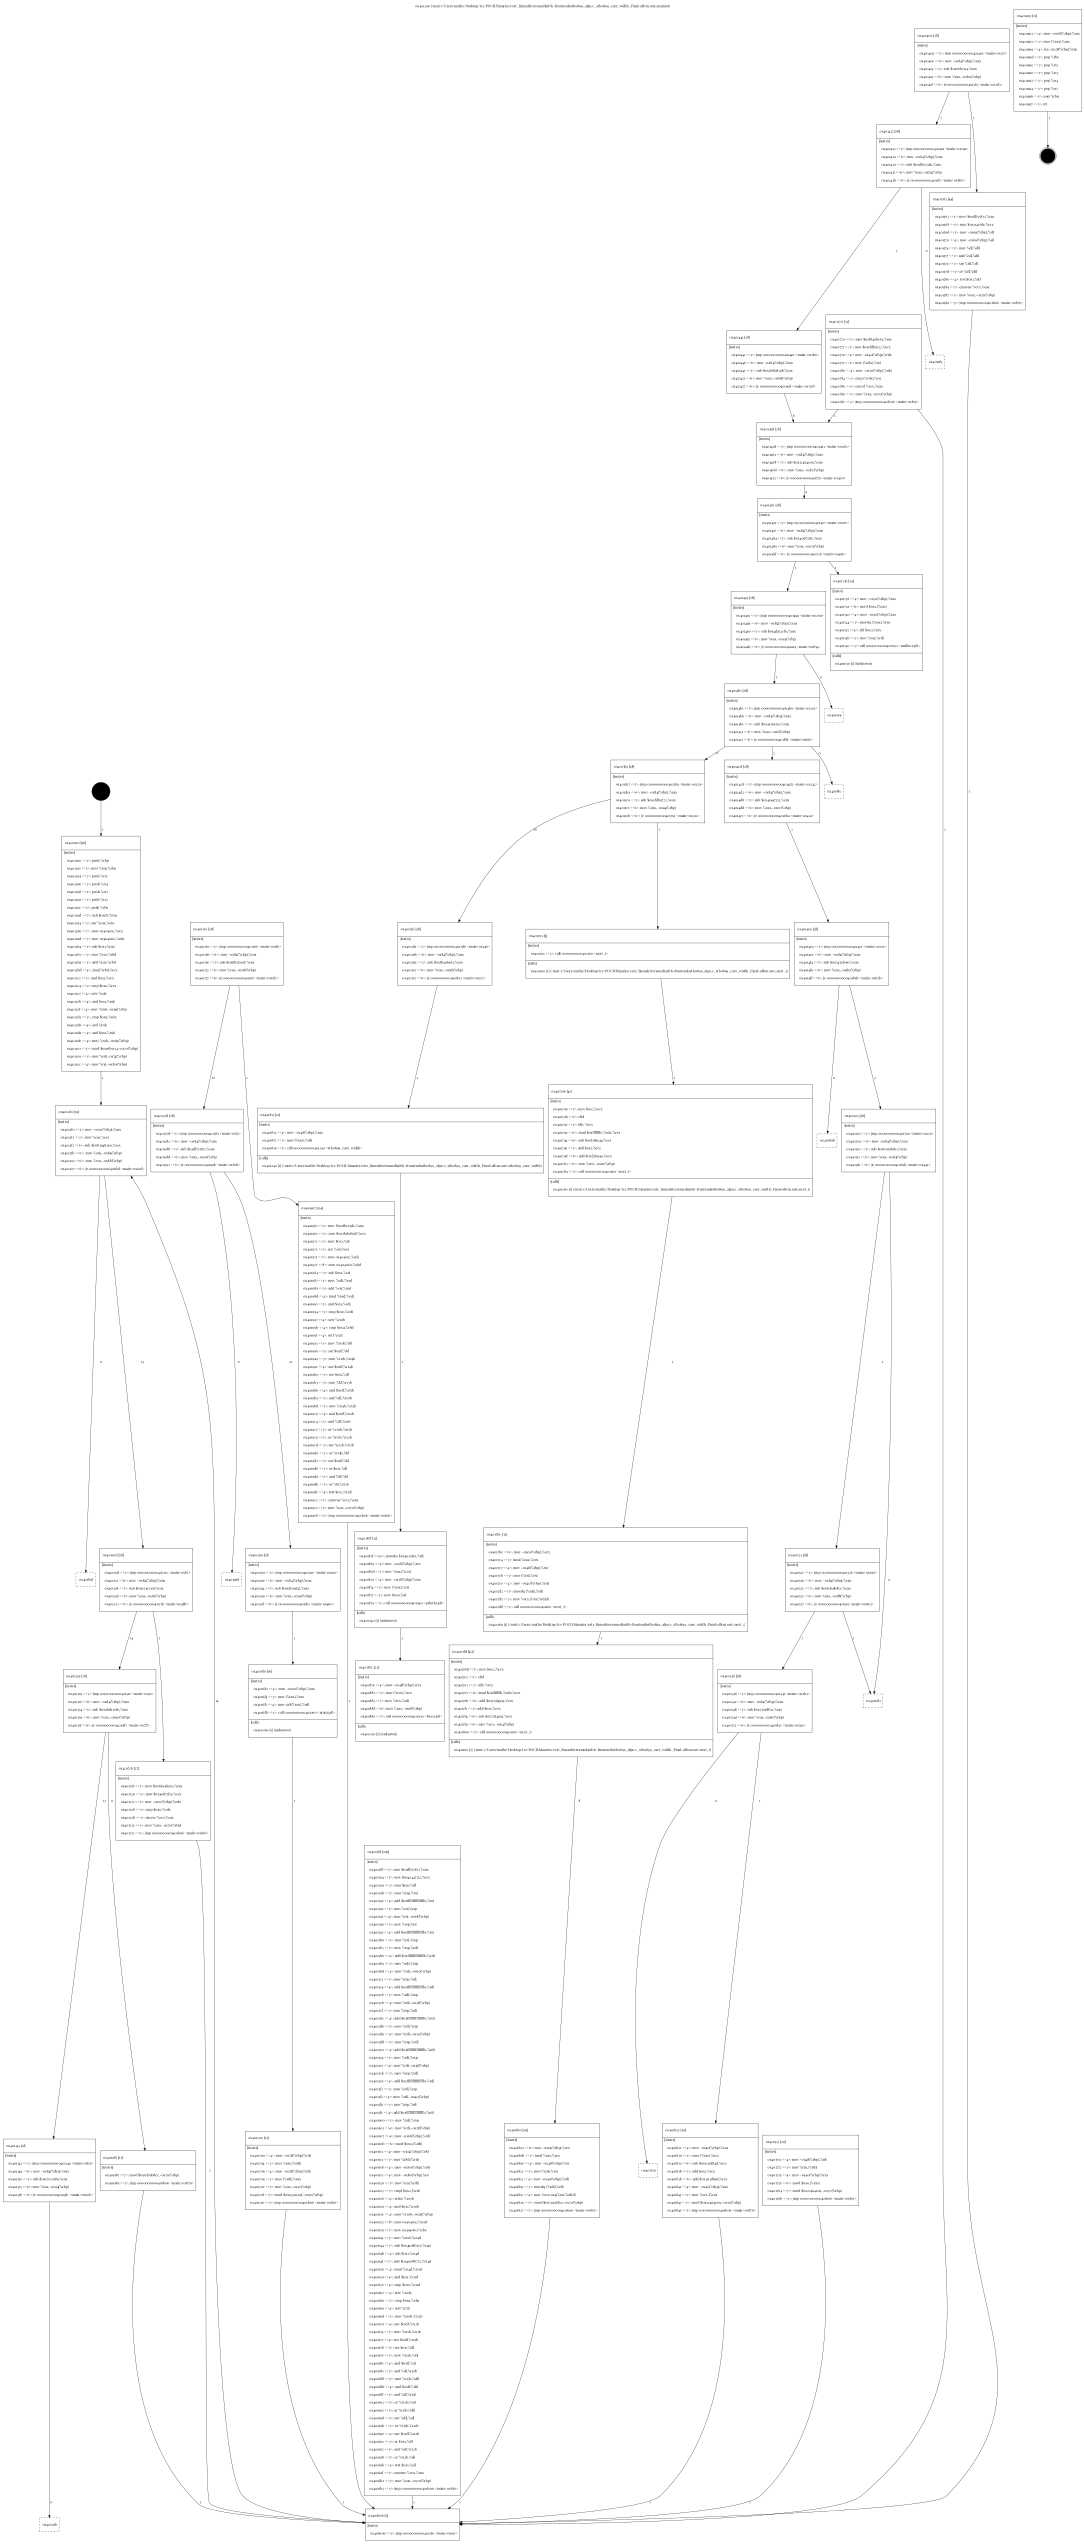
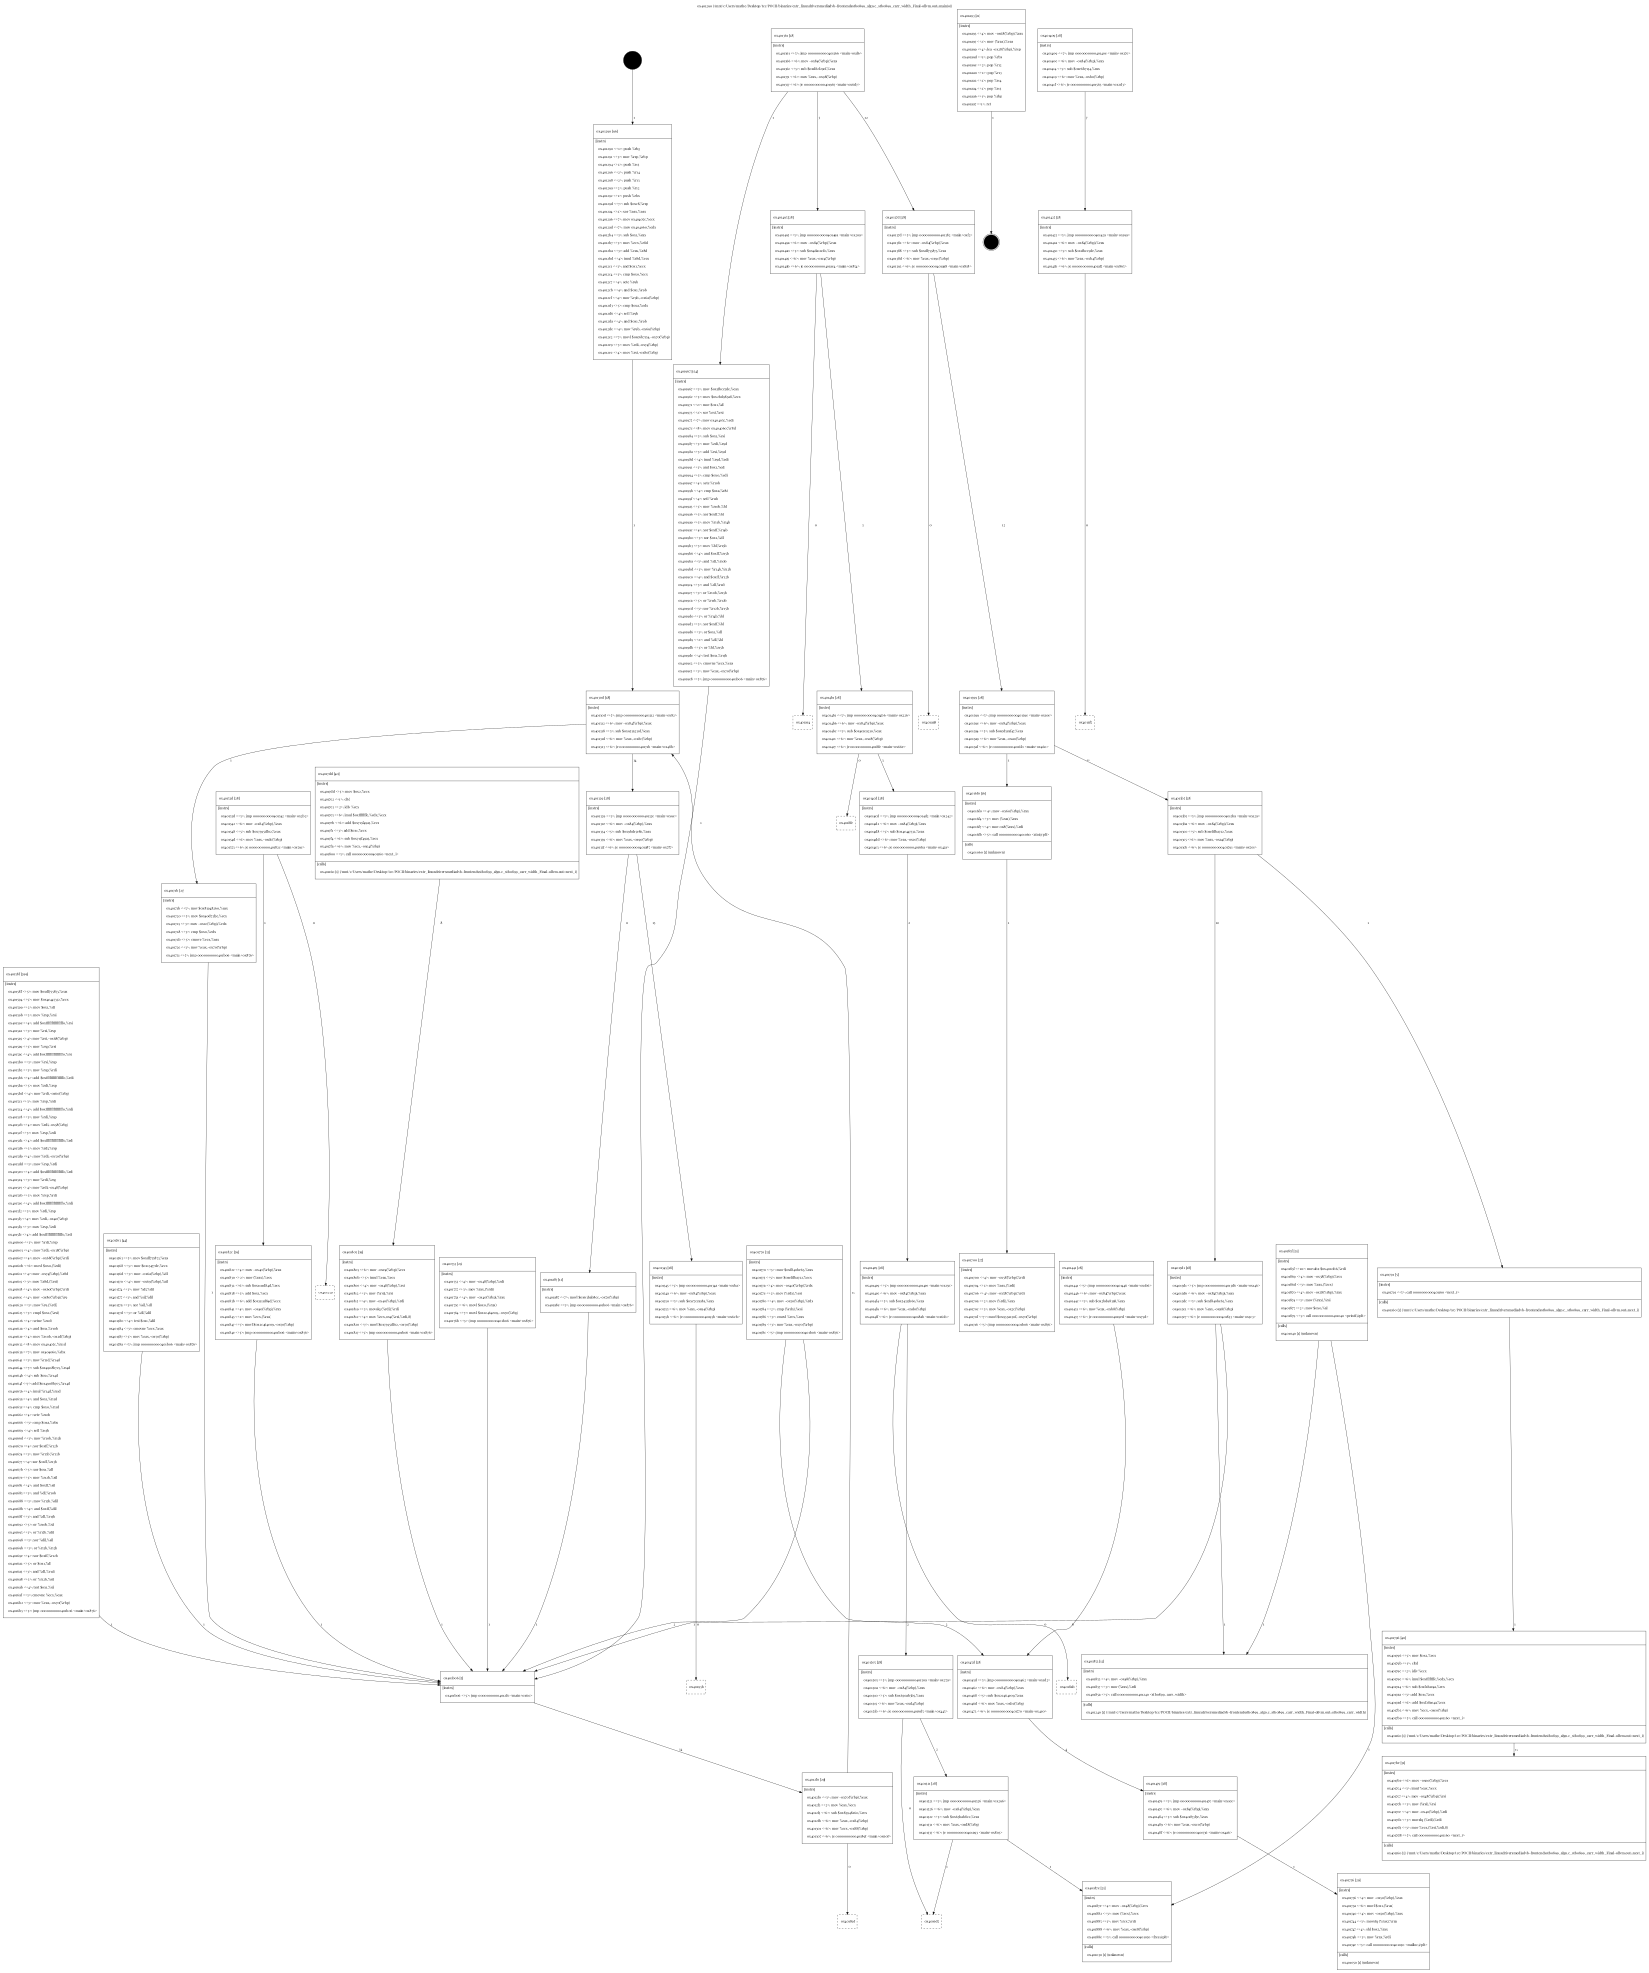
edge "0x401409 [28]" -> "0x401563 [44]": removed, label "1"
edge "0x401425 [28]" -> "0x401441 [28]": removed, label "7"
edge "0x401479 [28]" -> "0x401495 [28]": now "0x401361 [28]" -> "0x401495 [28]"
edge "0x4014b1 [28]" -> "0x4013b5 [28]": now "0x401399 [28]" -> "0x4013b5 [28]"
edge "0x401290 [96]" -> "0x4012f0 [29]": now "0x401290 [96]" -> "0x40130d [28]"
edge "0x401853 [12]" -> "0x40185f [31]": reversed
edge "0x401796 [40]" -> "0x4017be [31]": label " 1" -> " 15"
edge "0x4017be [31]" -> "0x4017dd [40]": removed, label "1"
edge "0x401521 [28]" -> "0x40153d [28]": now "0x401521 [28]" -> "0x40187e [21]"
edge "0x401700 [27]" -> "0x401b06 [5]": now "0x4013d1 [28]" -> "0x401b06 [5]"
